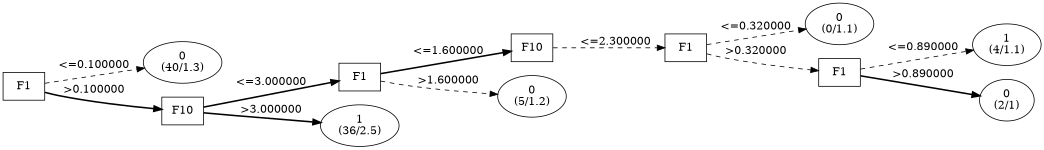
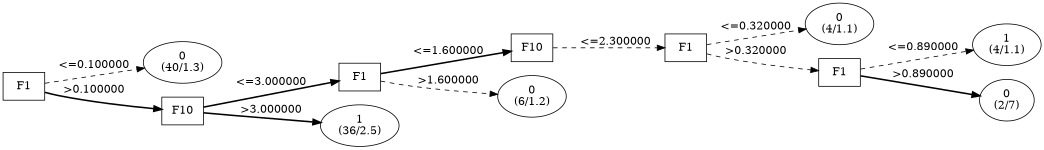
node "0 (0/1.1)": label "0 (0/1.1)" -> "0 (4/1.1)"
node "0 (5/1.2)": label "0 (5/1.2)" -> "0 (6/1.2)"
node "0 (2/1)": label "0 (2/1)" -> "0 (2/7)"
